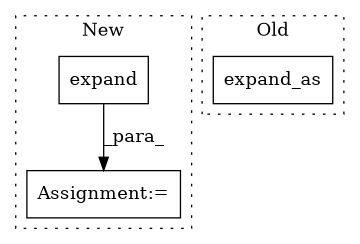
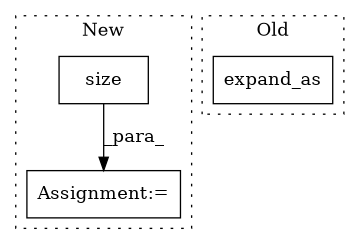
node "expand": label "expand" -> "size"
